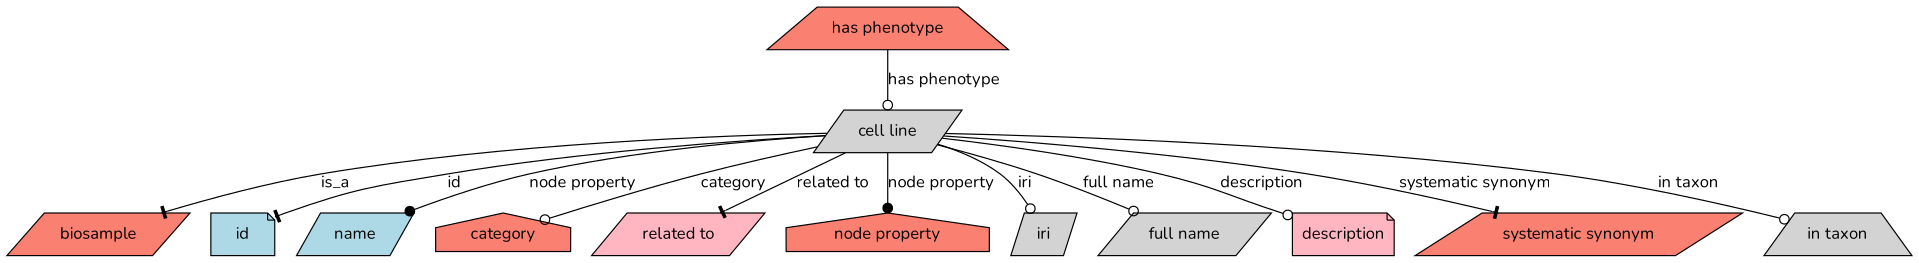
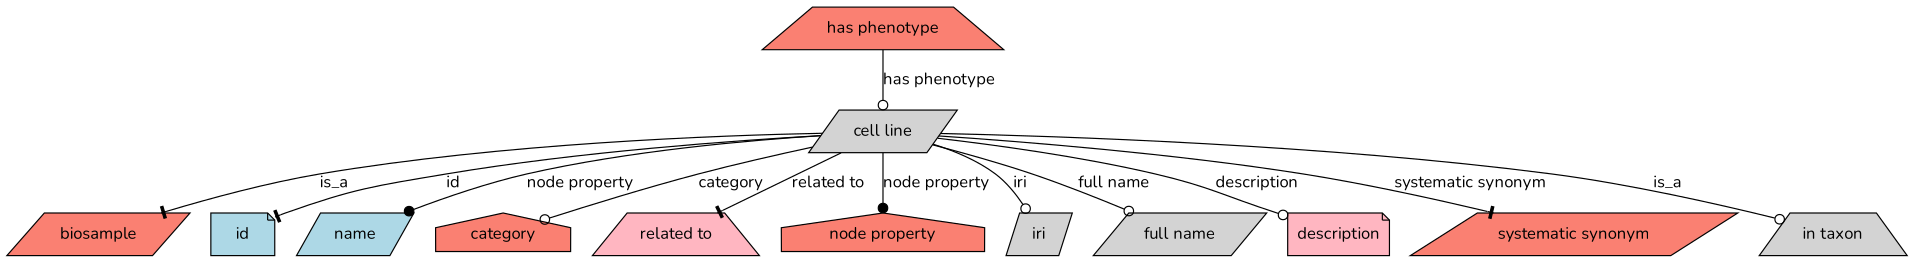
edge "cell line" -> "in taxon": label "in taxon" -> "is_a"
node "related to": shape parallelogram -> trapezium
